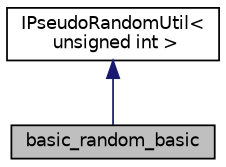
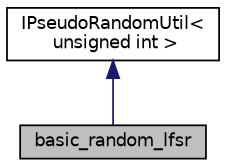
node "basic_random_basic": label "basic_random_basic" -> "basic_random_lfsr"
